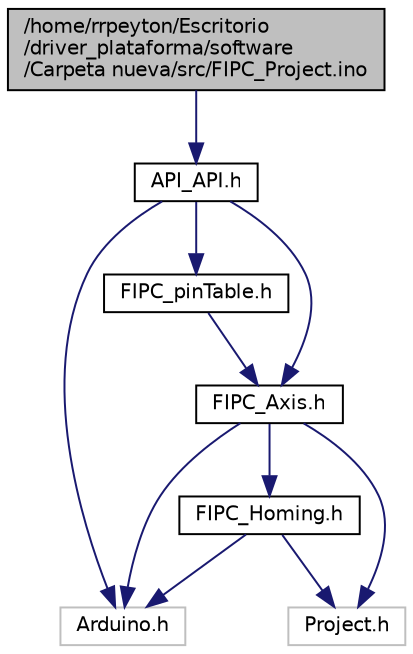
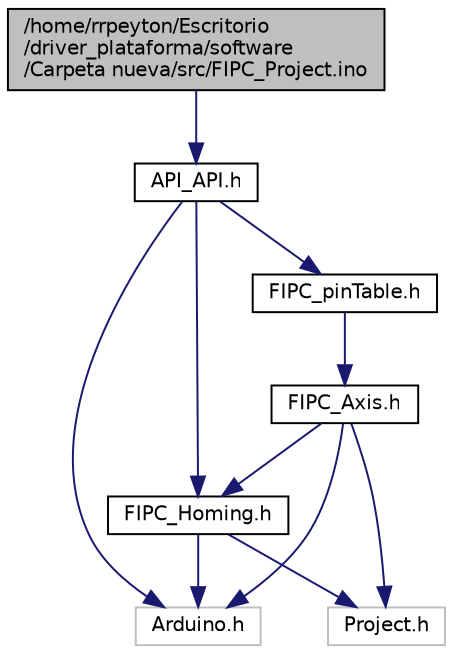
edge "API_API.h" -> "FIPC_Axis.h": now "API_API.h" -> "FIPC_Homing.h"
